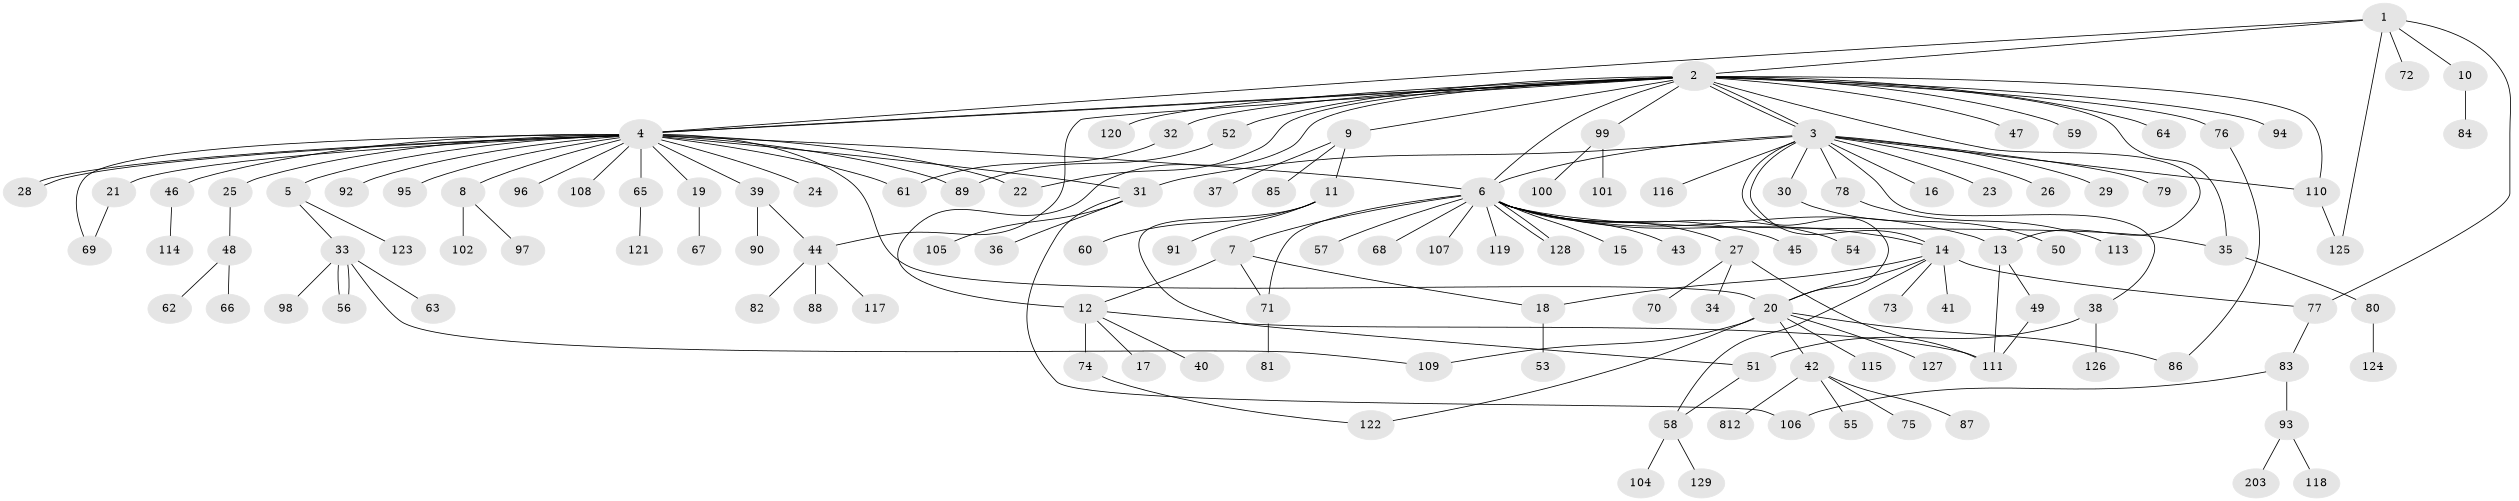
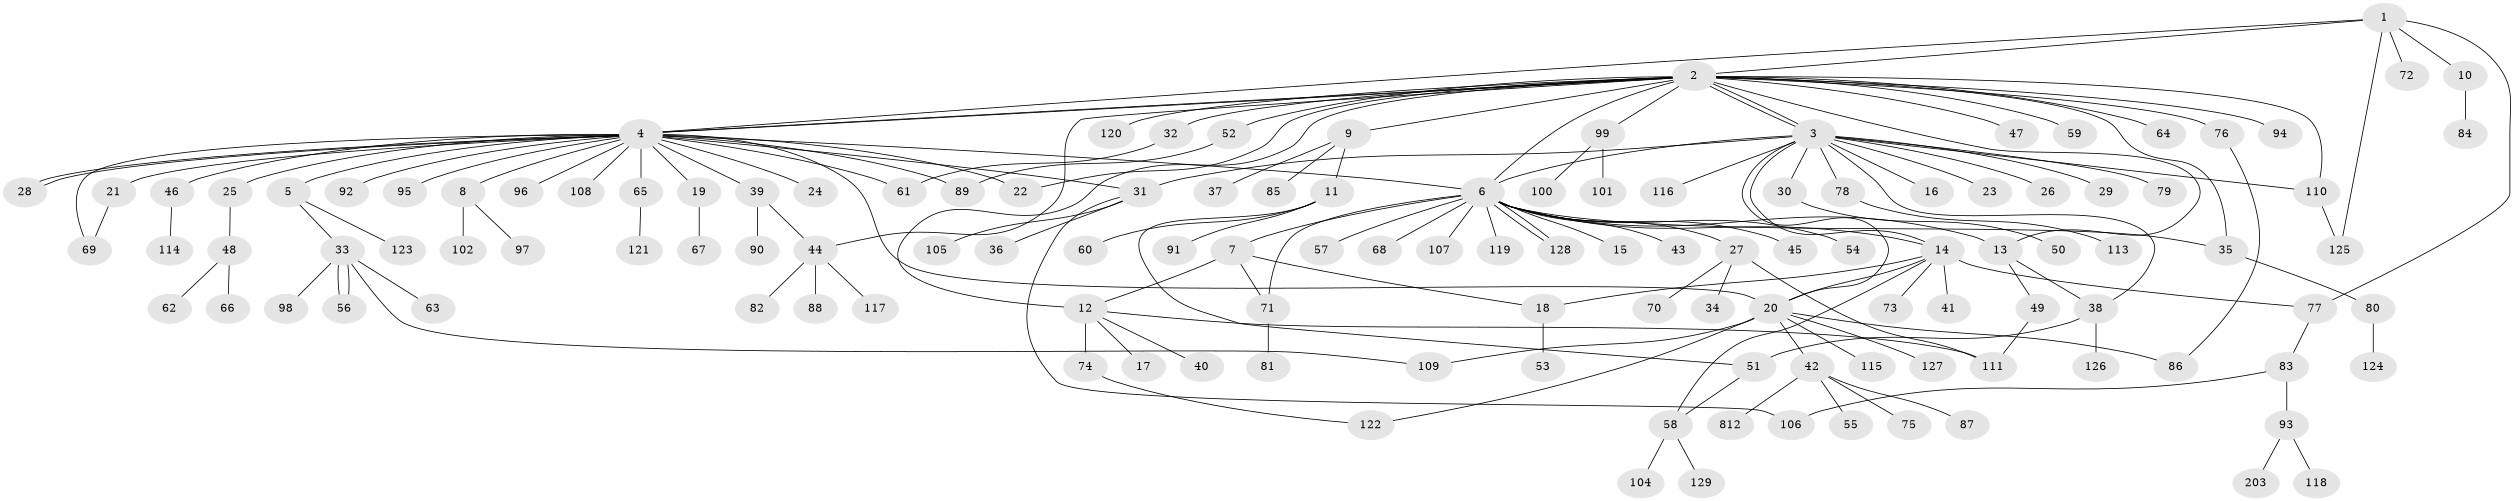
edge "13" -- "111": now "13" -- "38"
